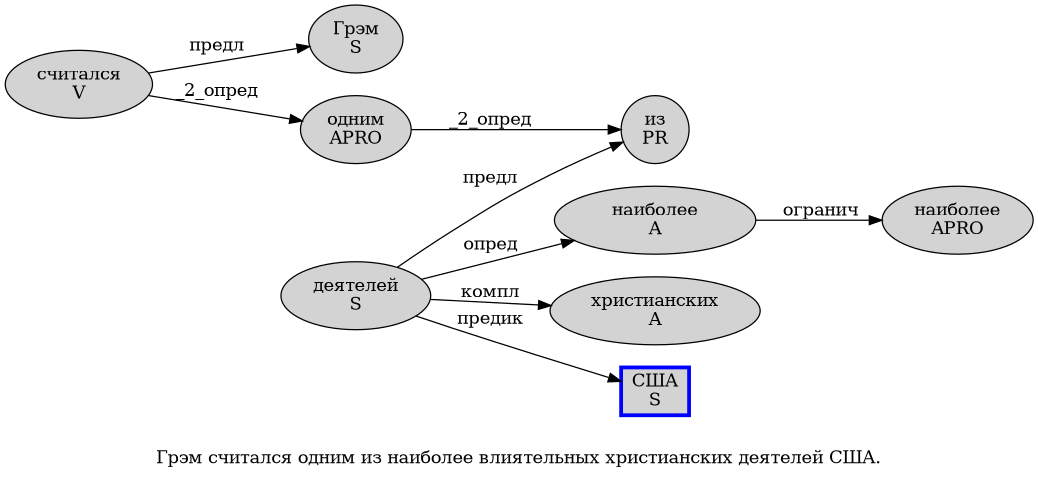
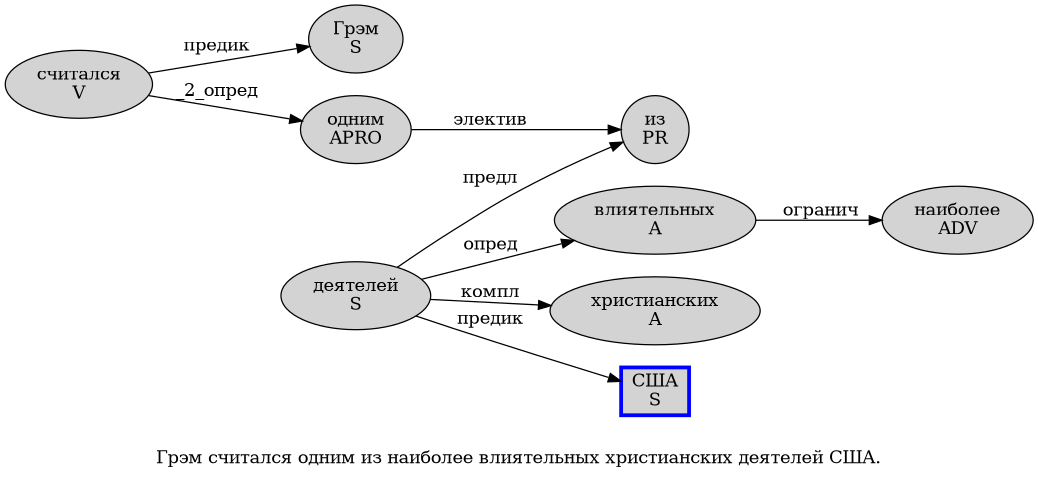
edge "считался V" -> "Грэм S": label "предл" -> "предик"
edge "одним APRO" -> "из PR": label "_2_опред" -> "электив"
node "наиболее A": label "наиболее A" -> "влиятельных A"
node "наиболее APRO": label "наиболее APRO" -> "наиболее ADV"
